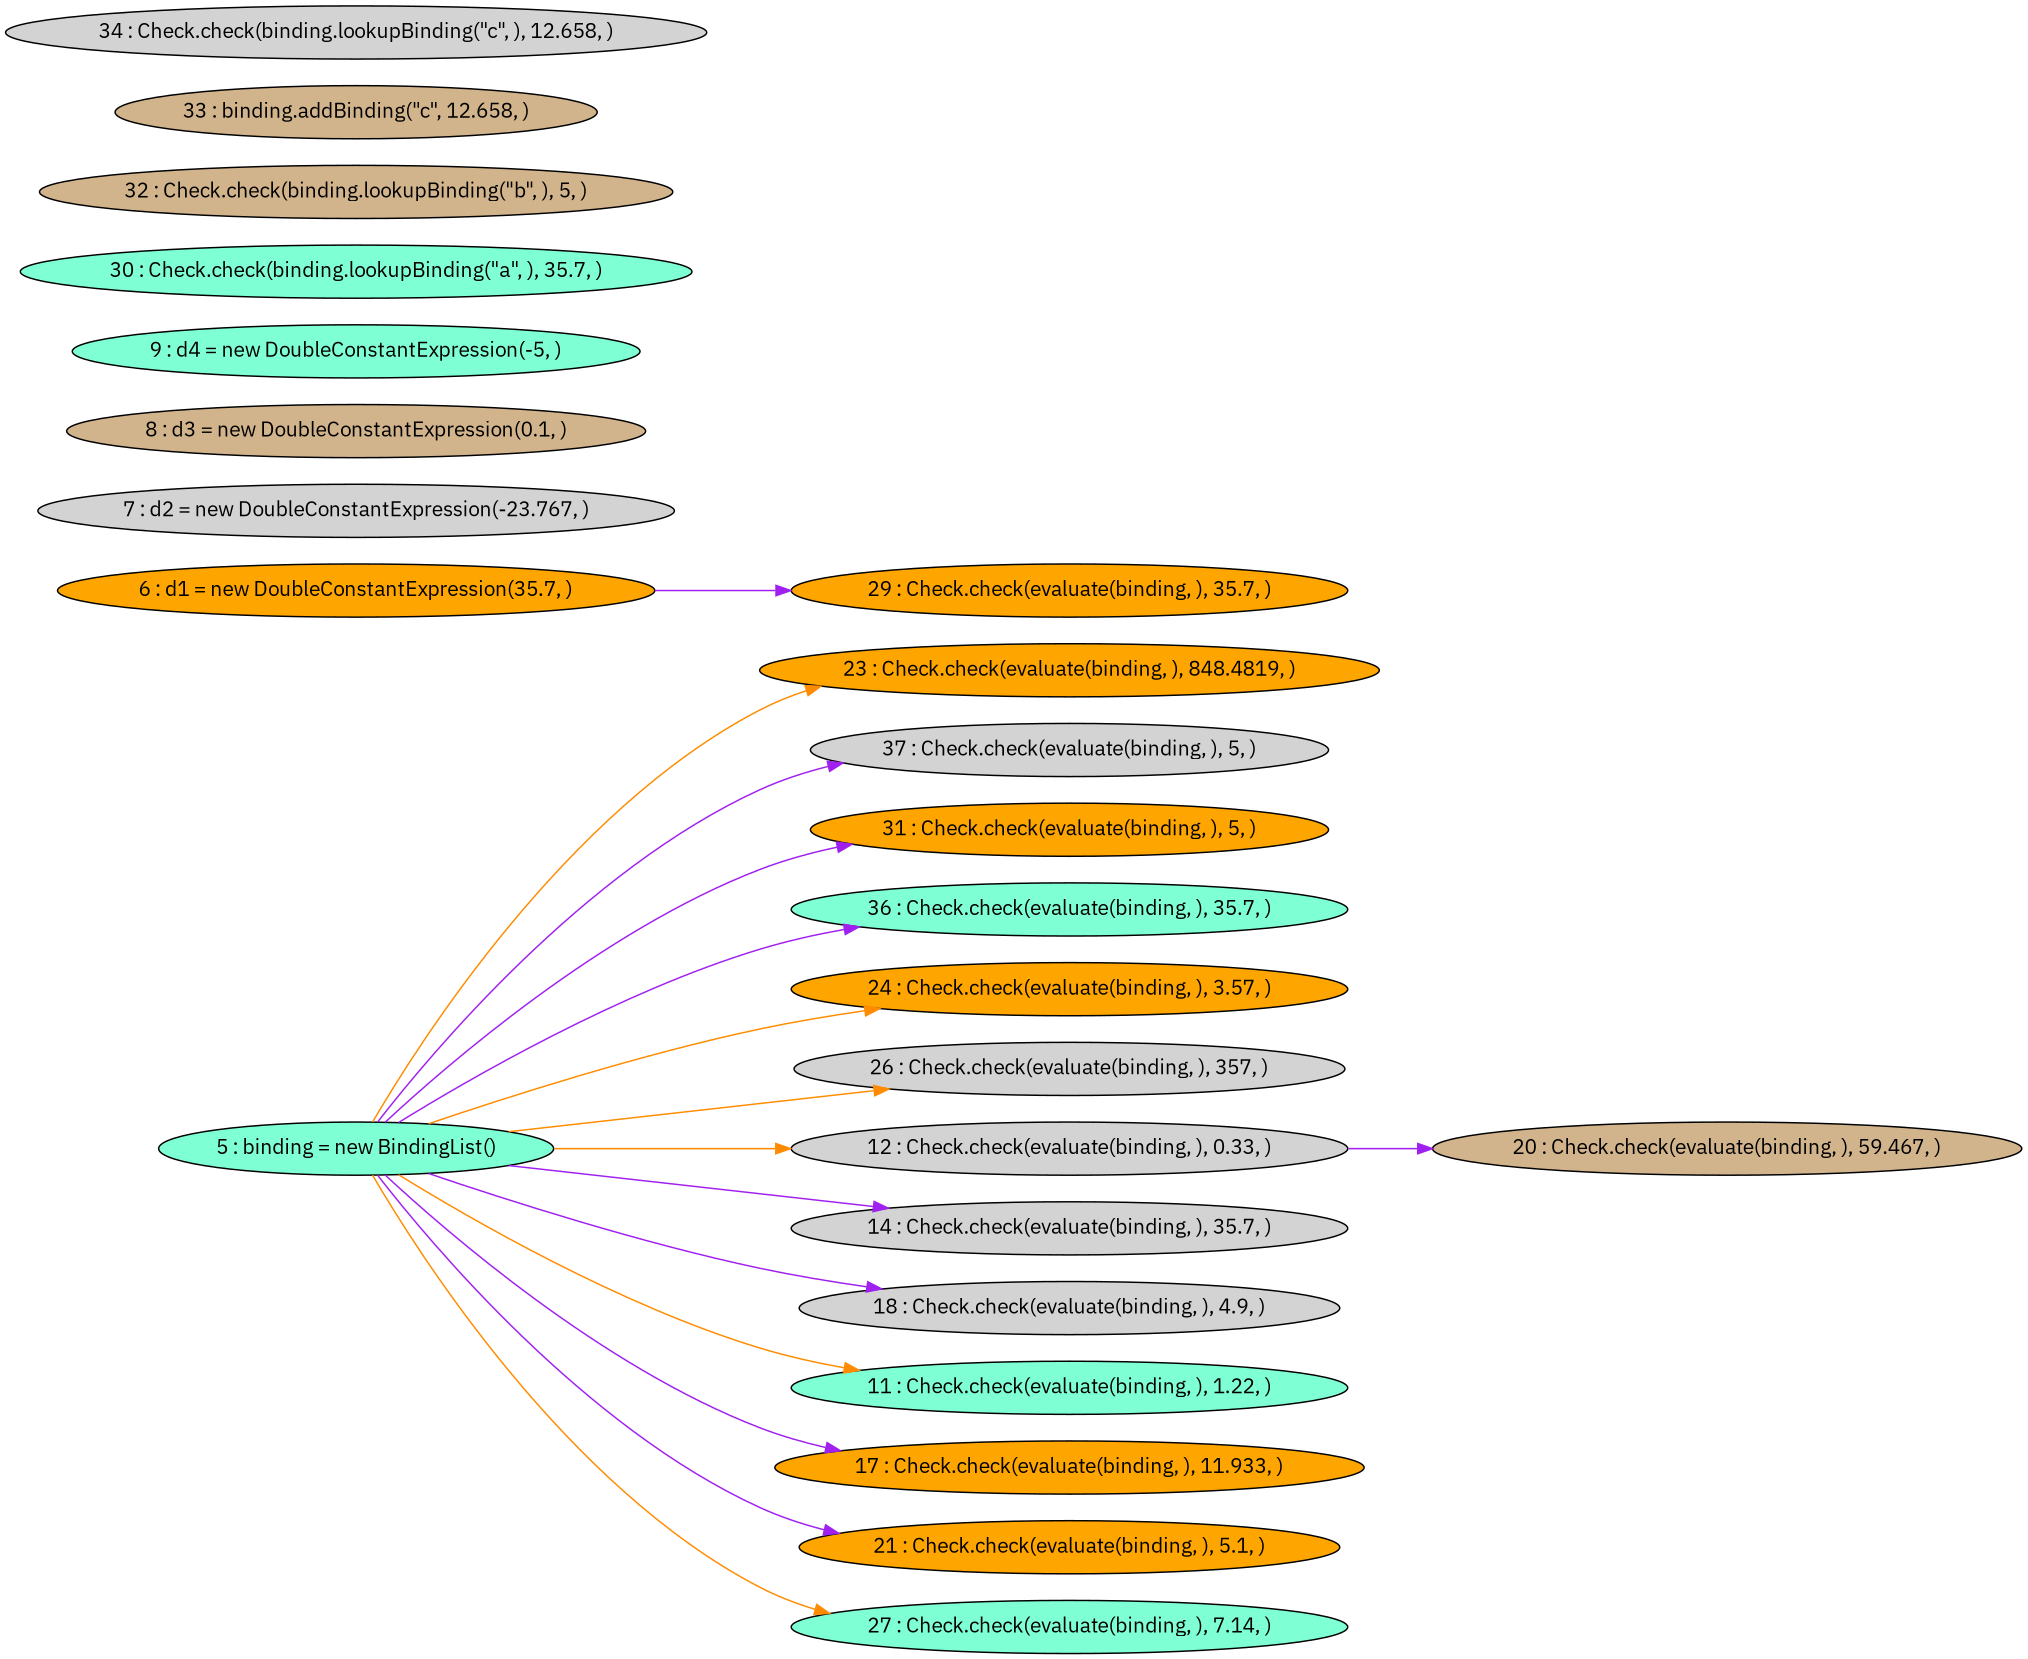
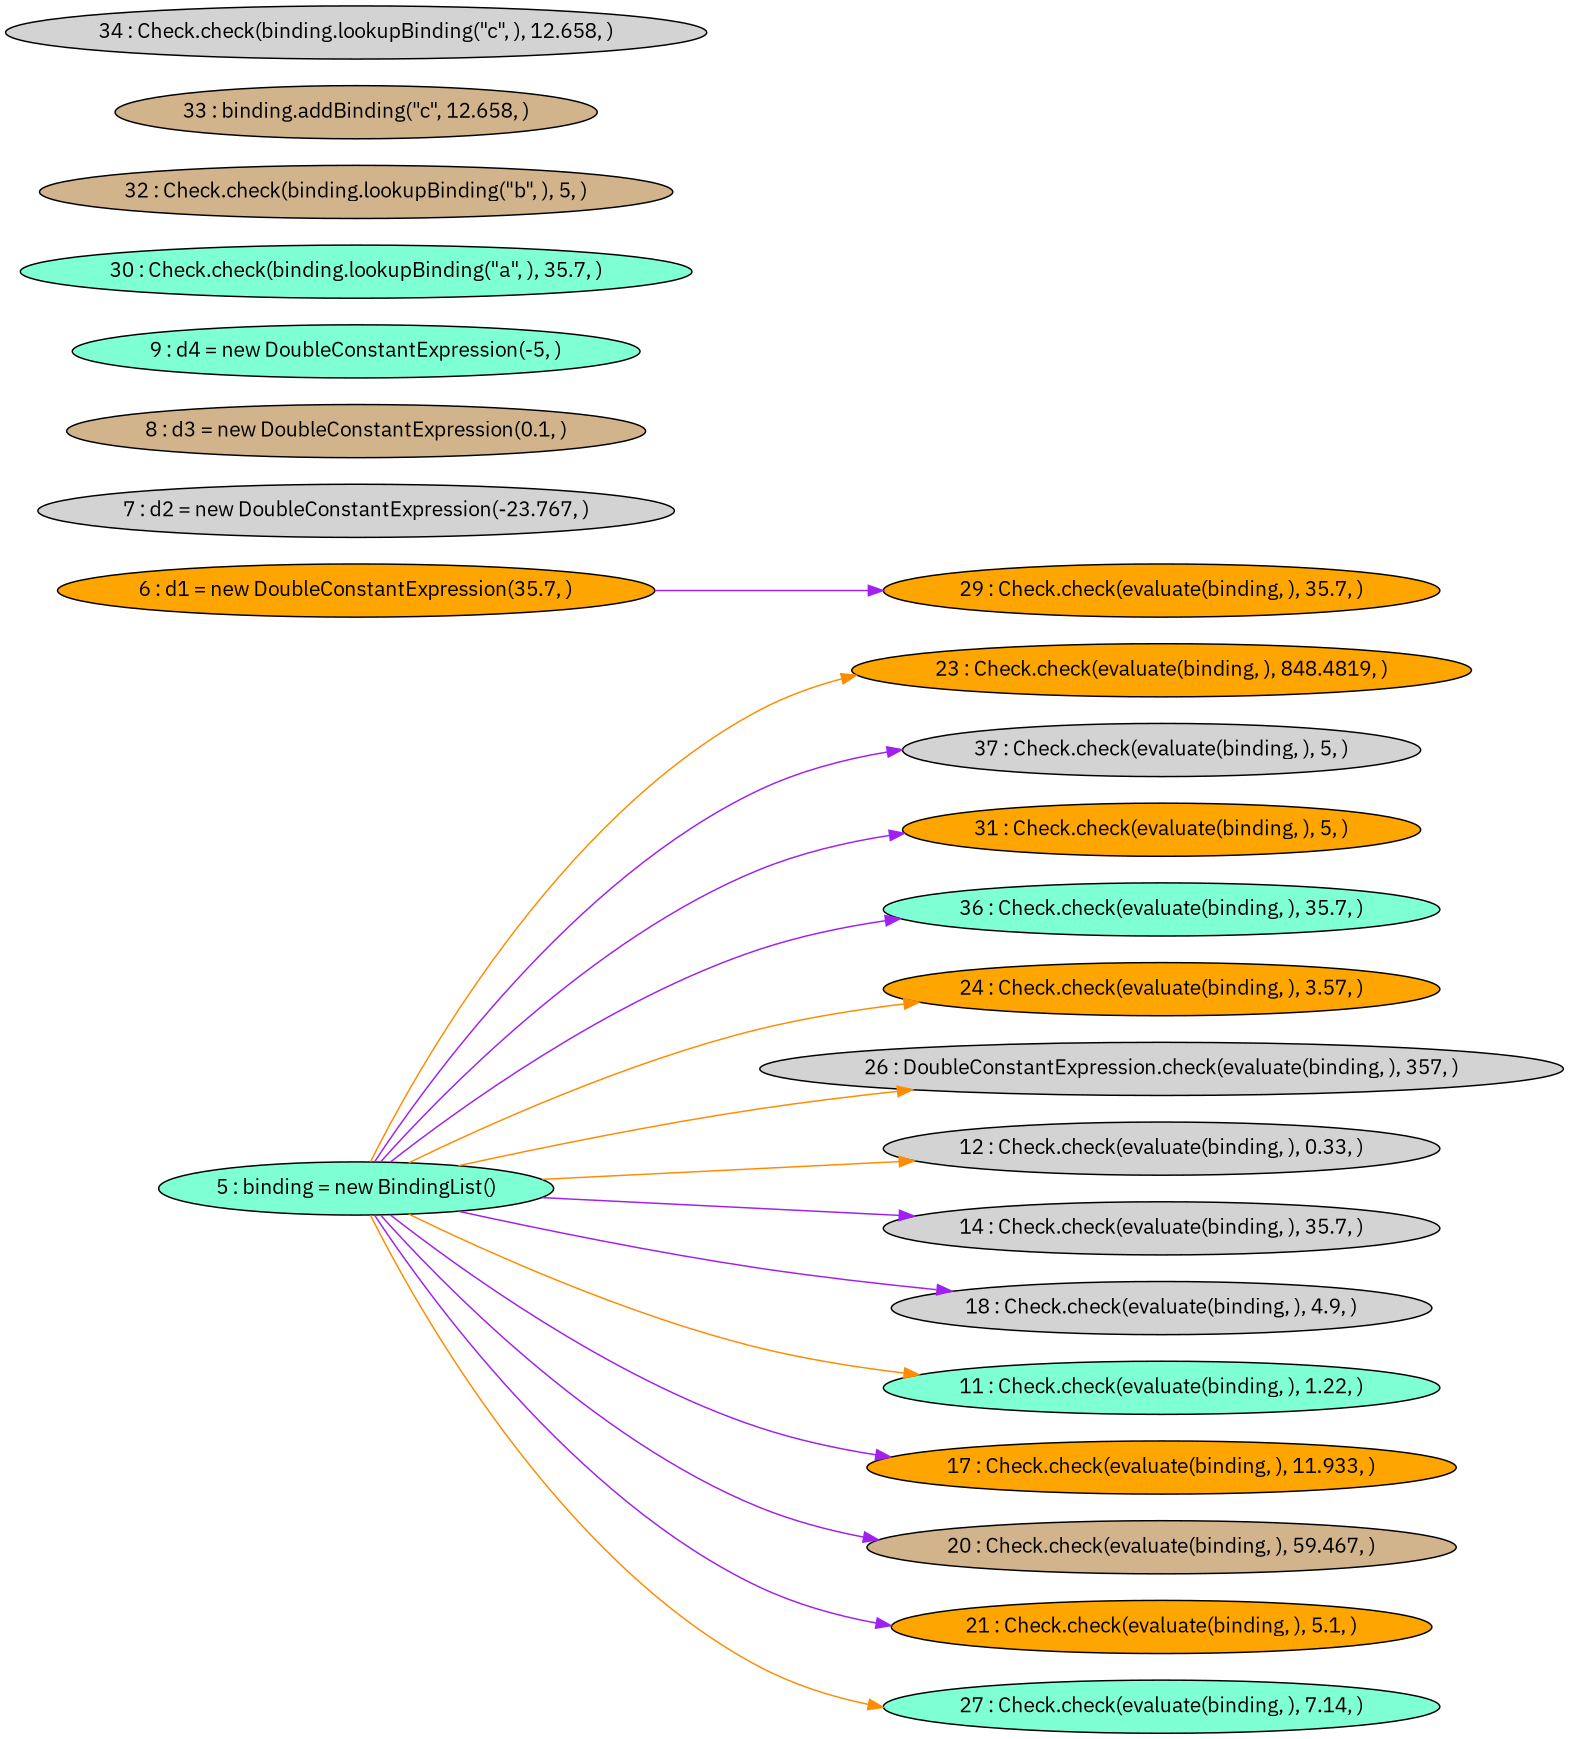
node "26 : Check.check(evaluate(binding, ), 357, )": label "26 : Check.check(evaluate(binding, ), 357, )" -> "26 : DoubleConstantExpression.check(evaluate(binding, ), 357, )"
edge "12 : Check.check(evaluate(binding, ), 0.33, )" -> "20 : Check.check(evaluate(binding, ), 59.467, )": now "5 : binding = new BindingList()" -> "20 : Check.check(evaluate(binding, ), 59.467, )"
